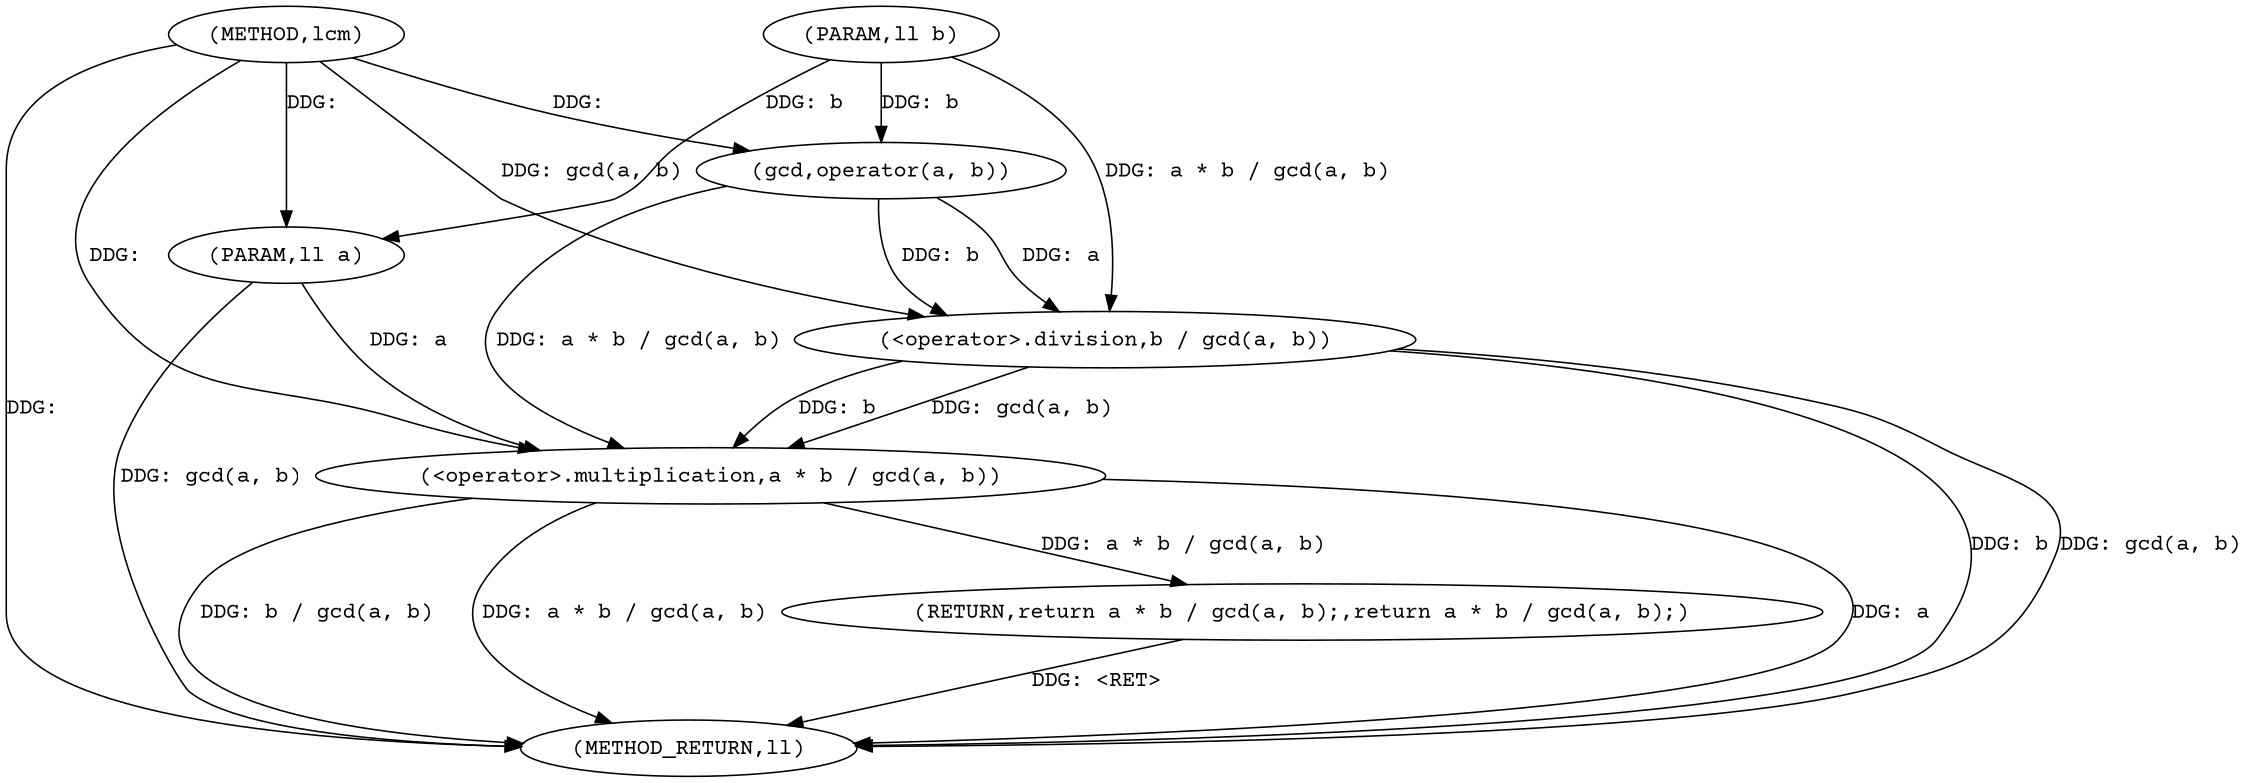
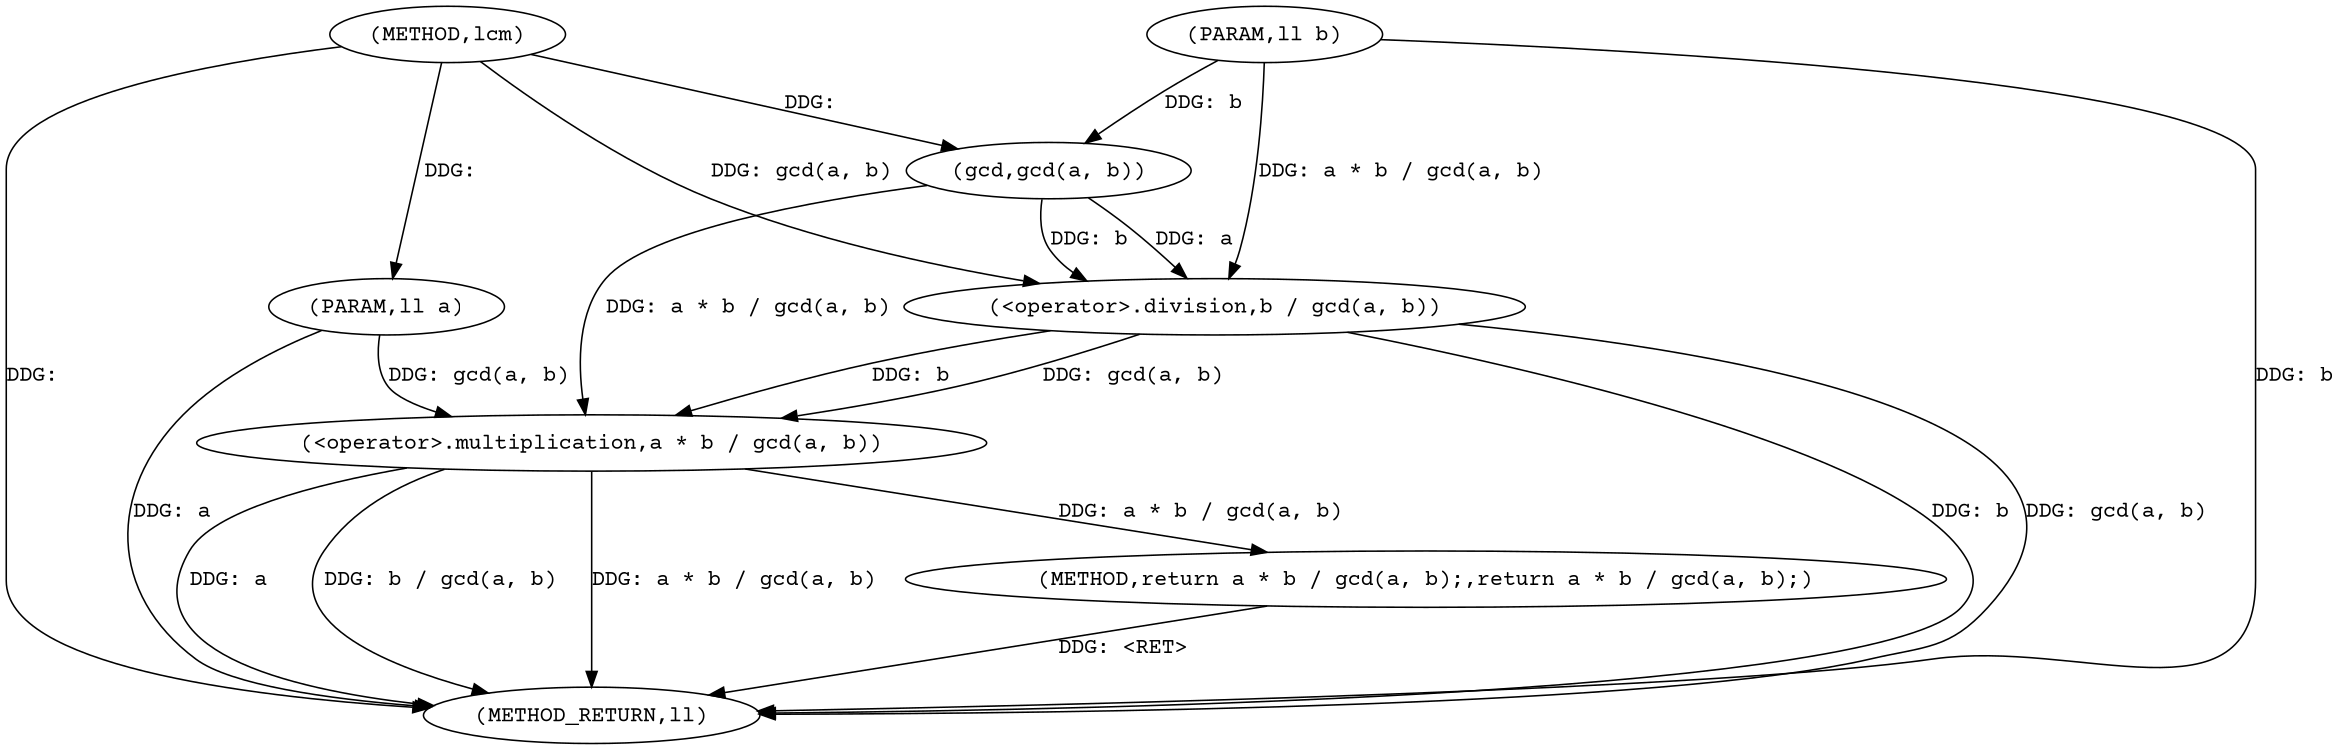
node "(gcd,operator(a, b))": label "(gcd,operator(a, b))" -> "(gcd,gcd(a, b))"
edge "(PARAM,ll b)" -> "(PARAM,ll a)": now "(PARAM,ll b)" -> "(METHOD_RETURN,ll)"
edge "(PARAM,ll a)" -> "(<operator>.multiplication,a * b / gcd(a, b))": label "DDG: a" -> "DDG: gcd(a, b)"
edge "(METHOD,lcm)" -> "(<operator>.multiplication,a * b / gcd(a, b))": removed, label "DDG:"
edge "(PARAM,ll a)" -> "(METHOD_RETURN,ll)": label "DDG: gcd(a, b)" -> "DDG: a"
node "(RETURN,return a * b / gcd(a, b);,return a * b / gcd(a, b);)": label "(RETURN,return a * b / gcd(a, b);,return a * b / gcd(a, b);)" -> "(METHOD,return a * b / gcd(a, b);,return a * b / gcd(a, b);)"
